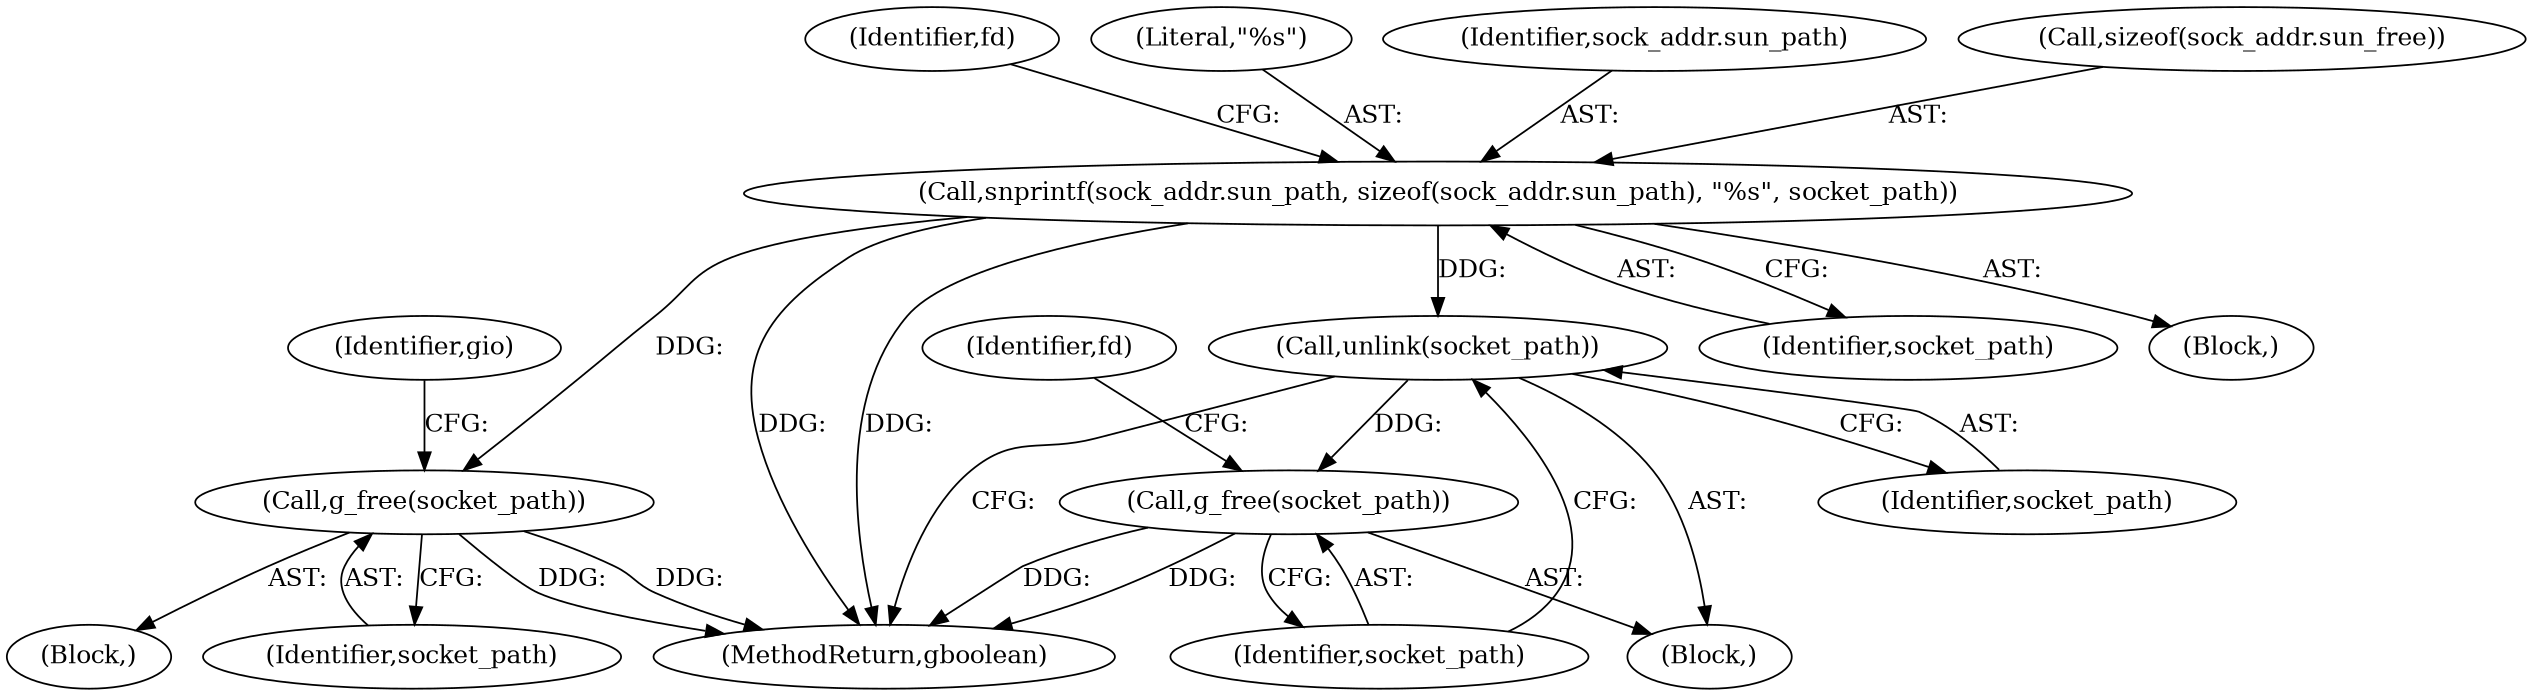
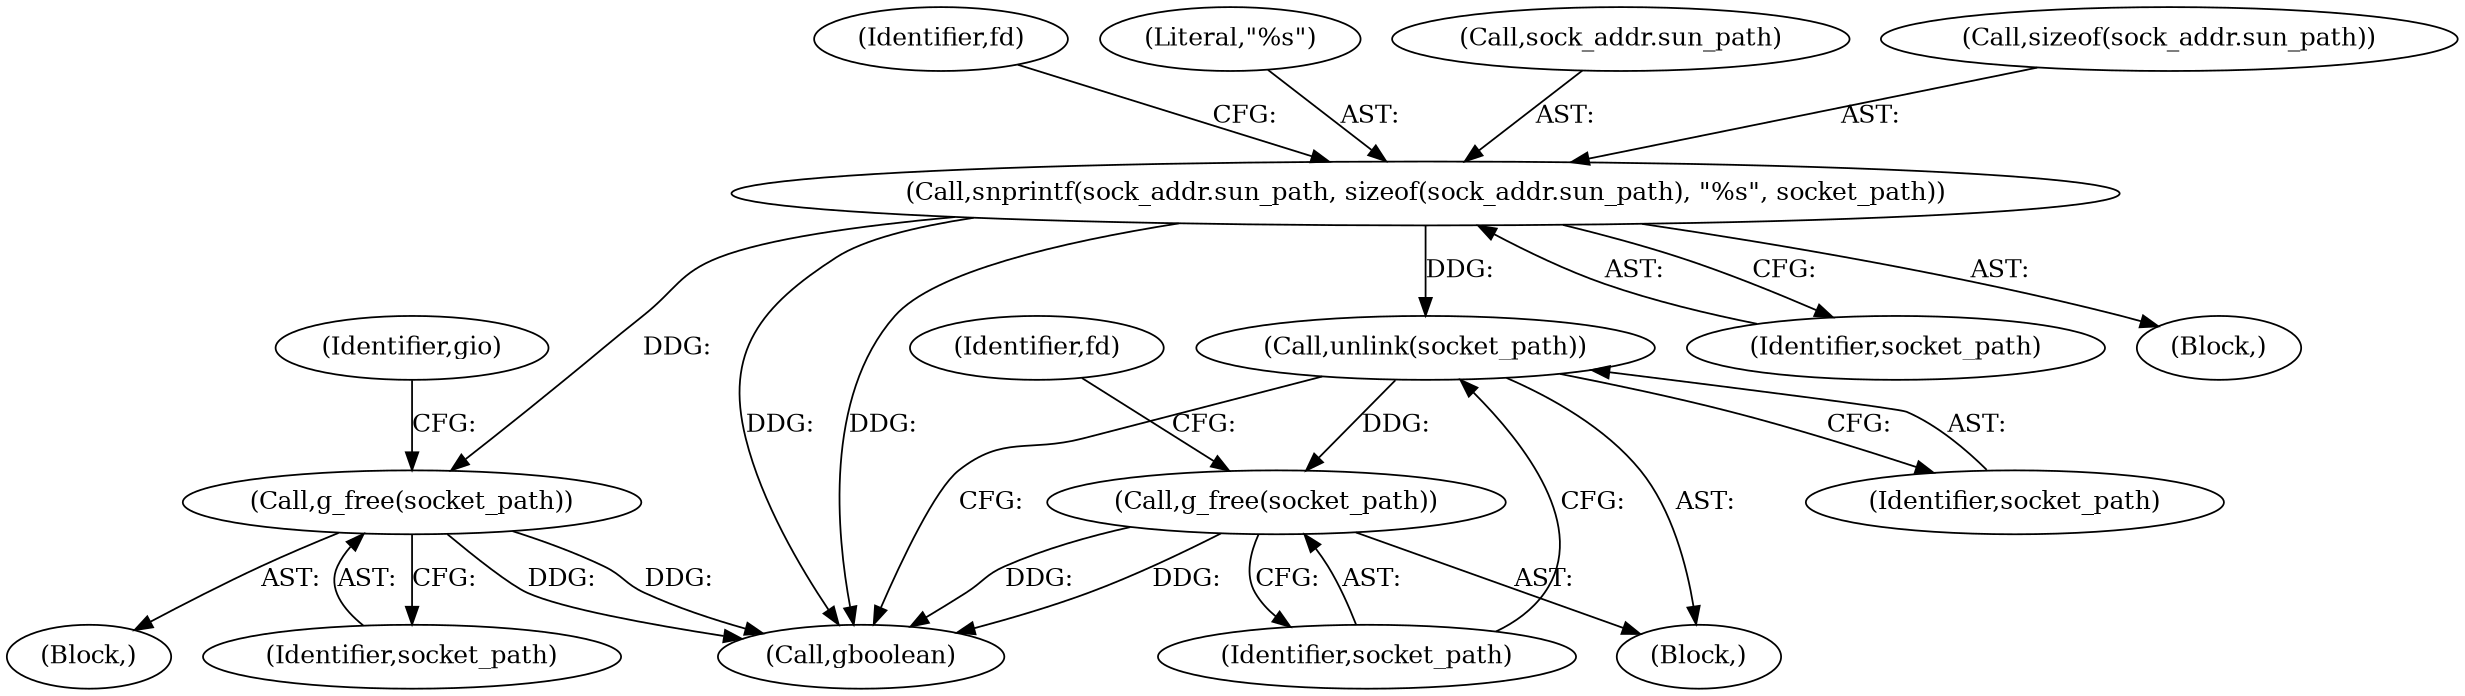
node "(Identifier,sock_addr.sun_path)": label "(Identifier,sock_addr.sun_path)" -> "(Call,sock_addr.sun_path)"
node "(Call,sizeof(sock_addr.sun_free))": label "(Call,sizeof(sock_addr.sun_free))" -> "(Call,sizeof(sock_addr.sun_path))"
node "(MethodReturn,gboolean)": label "(MethodReturn,gboolean)" -> "(Call,gboolean)"
